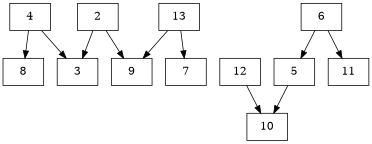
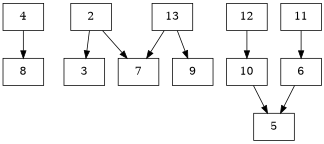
edge "2" -> "9": now "2" -> "7"
edge "6" -> "11": reversed
edge "4" -> "3": removed
edge "5" -> "10": reversed
